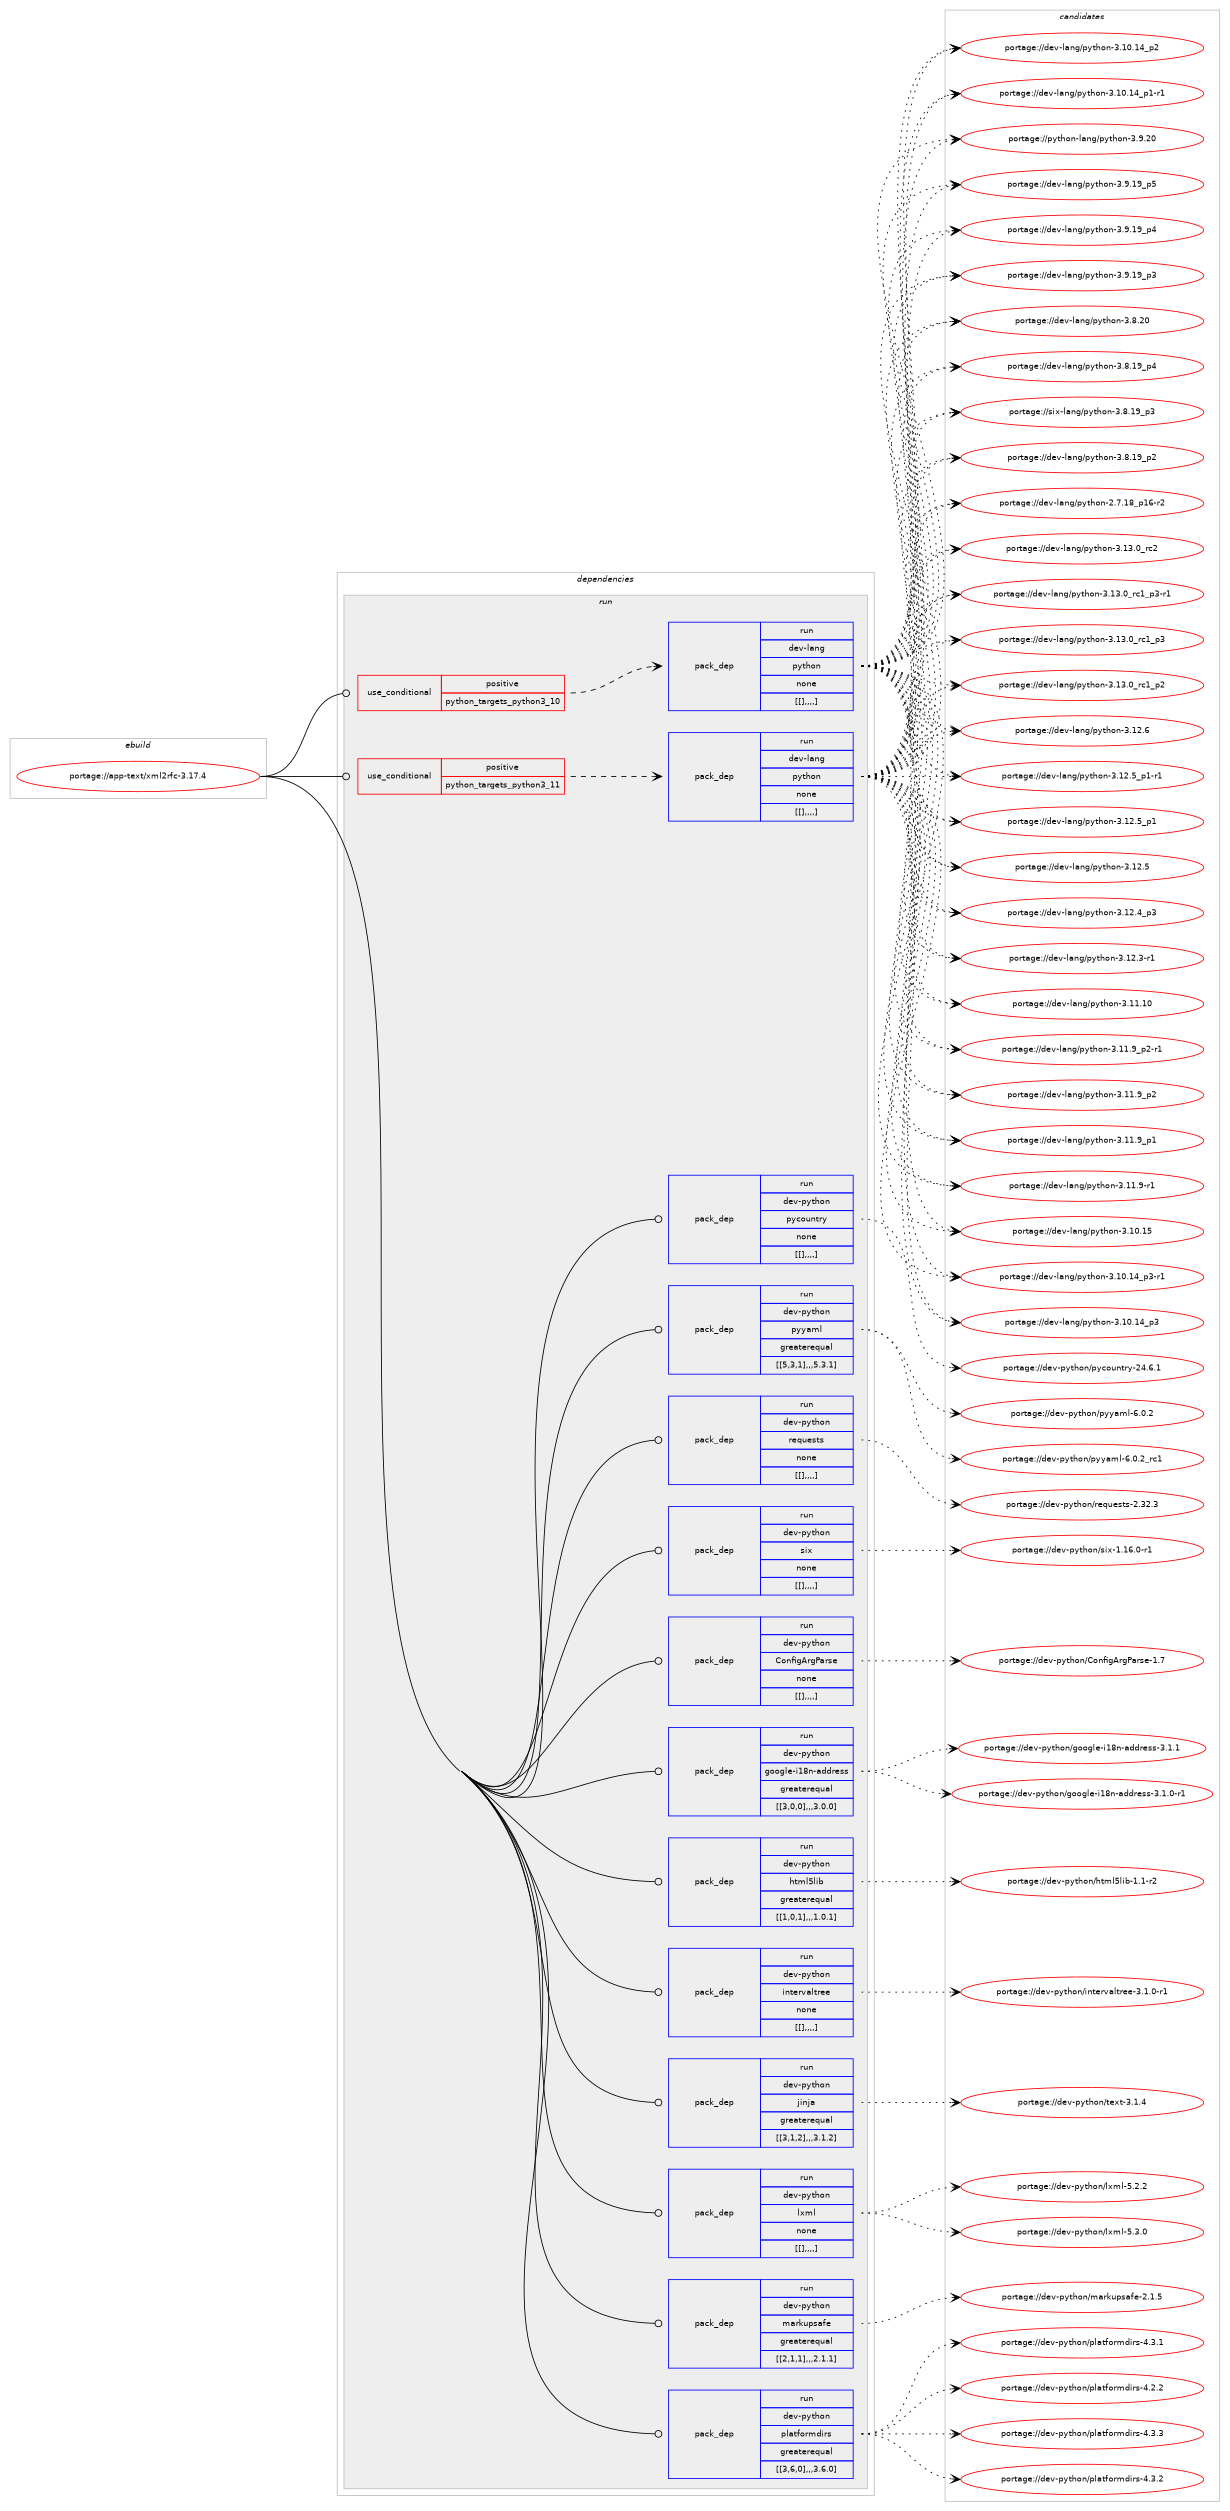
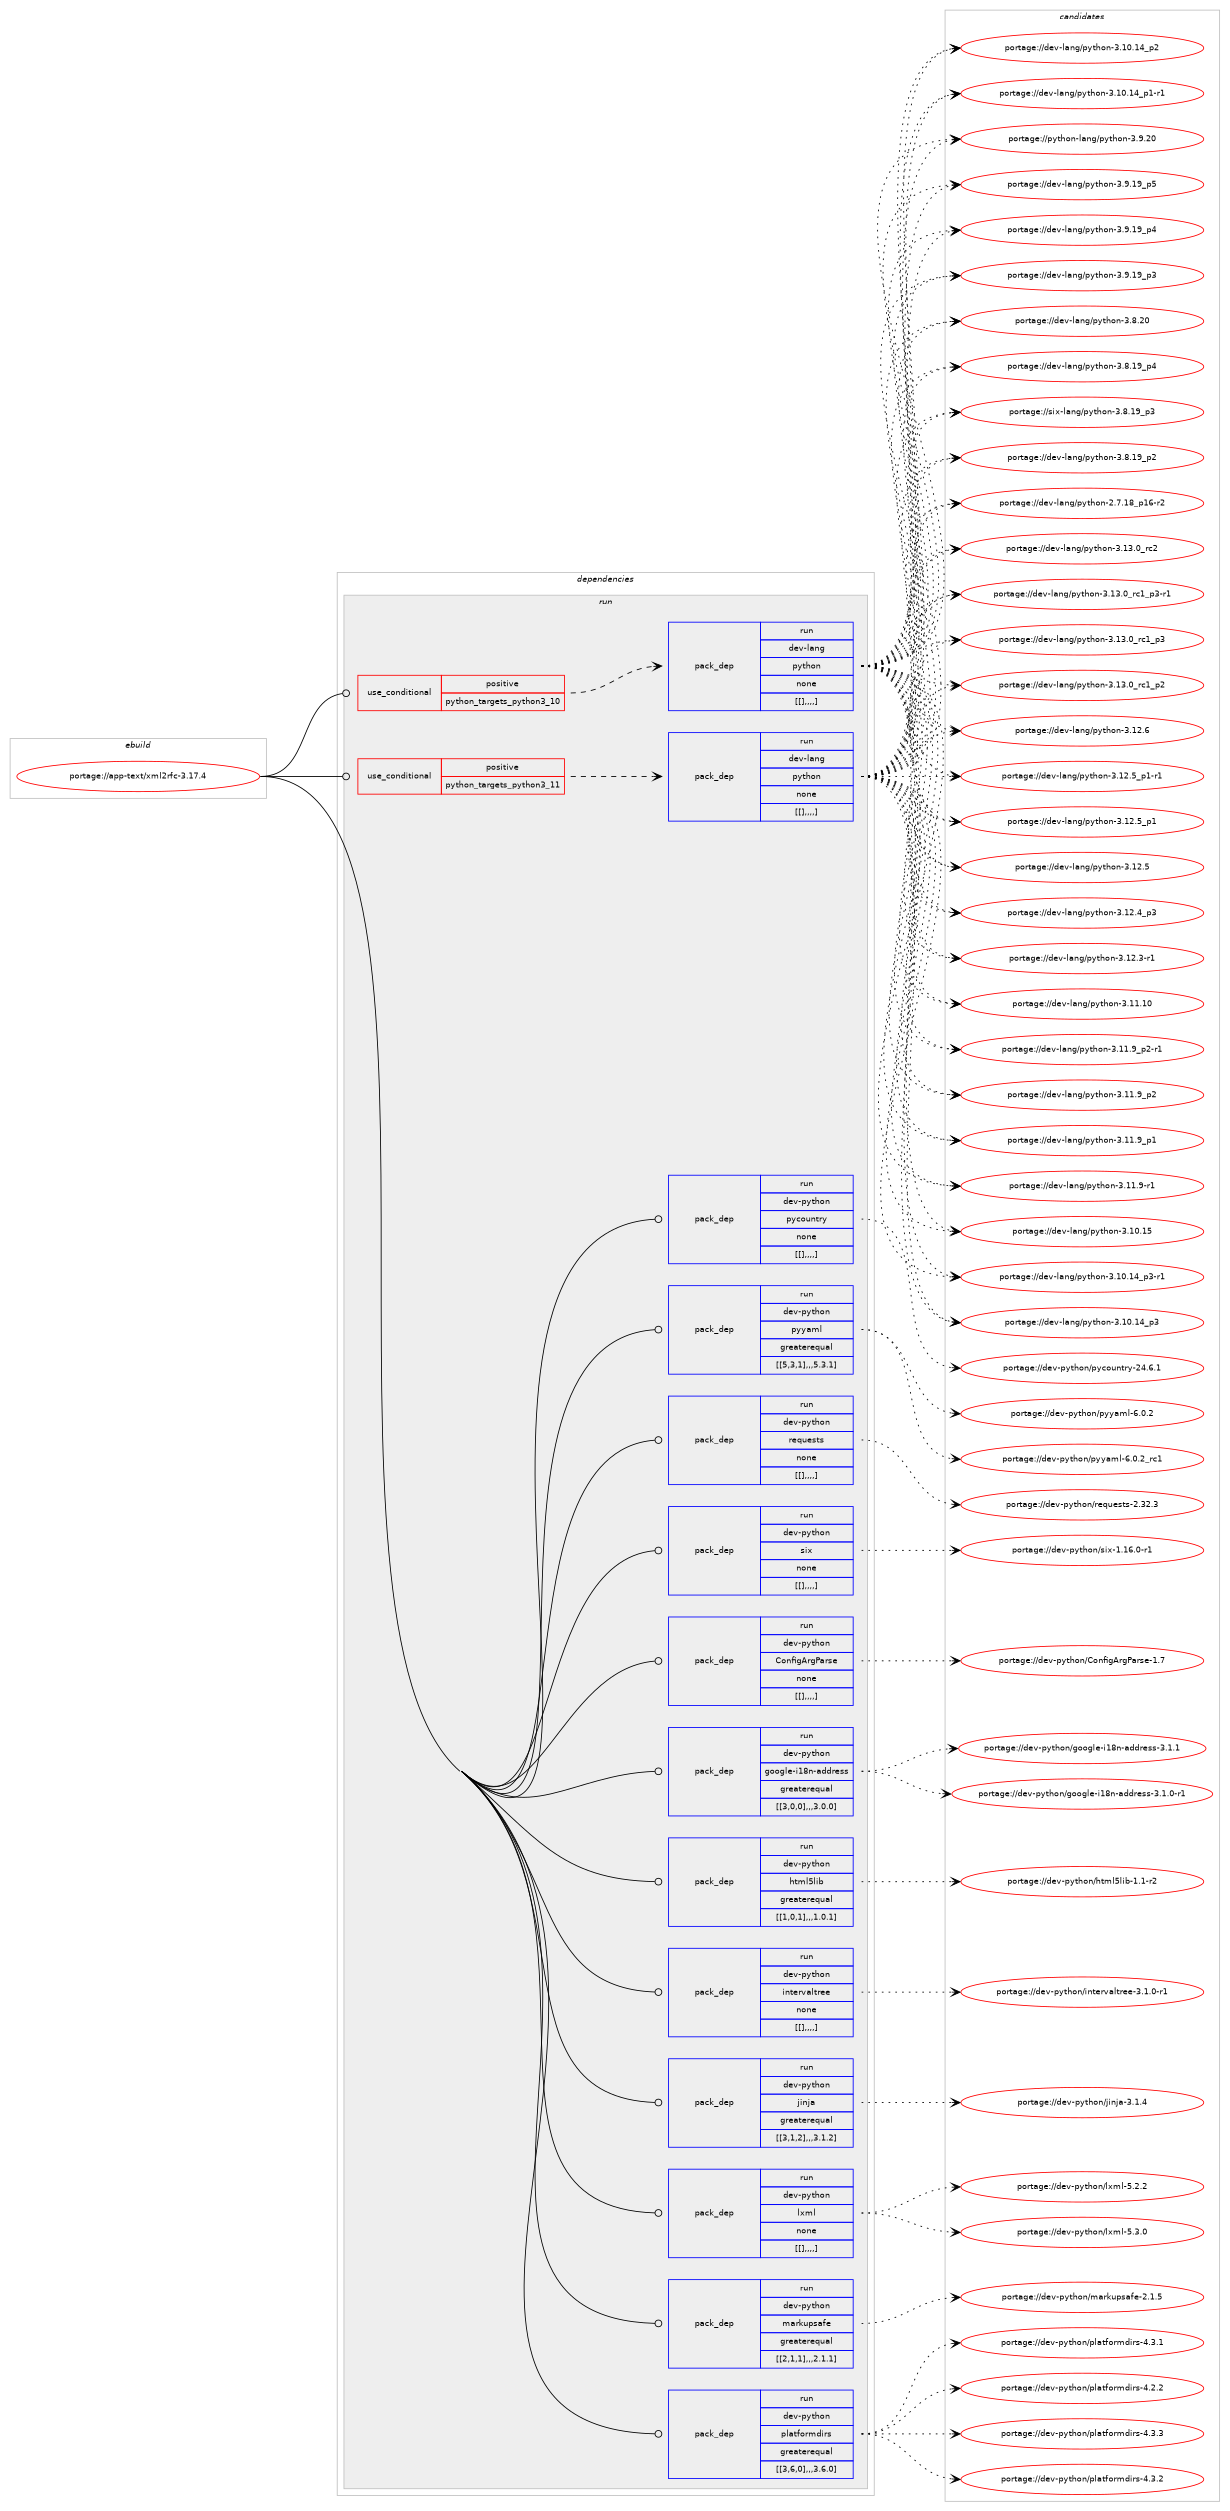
node "portage://dev-python/text-3.1.4": label "portage://dev-python/text-3.1.4" -> "portage://dev-python/jinja-3.1.4"
